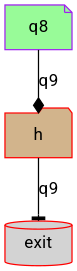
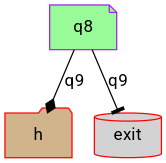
edge "h" -> "exit": now "q8" -> "exit"
